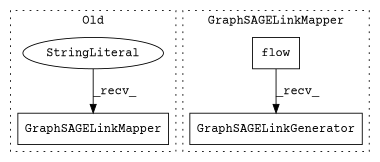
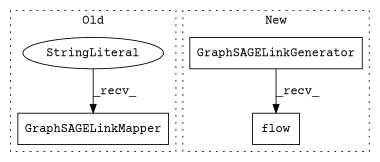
cluster "GraphSAGELinkMapper": label "GraphSAGELinkMapper" -> "New"
edge "flow" -> "GraphSAGELinkGenerator": reversed
